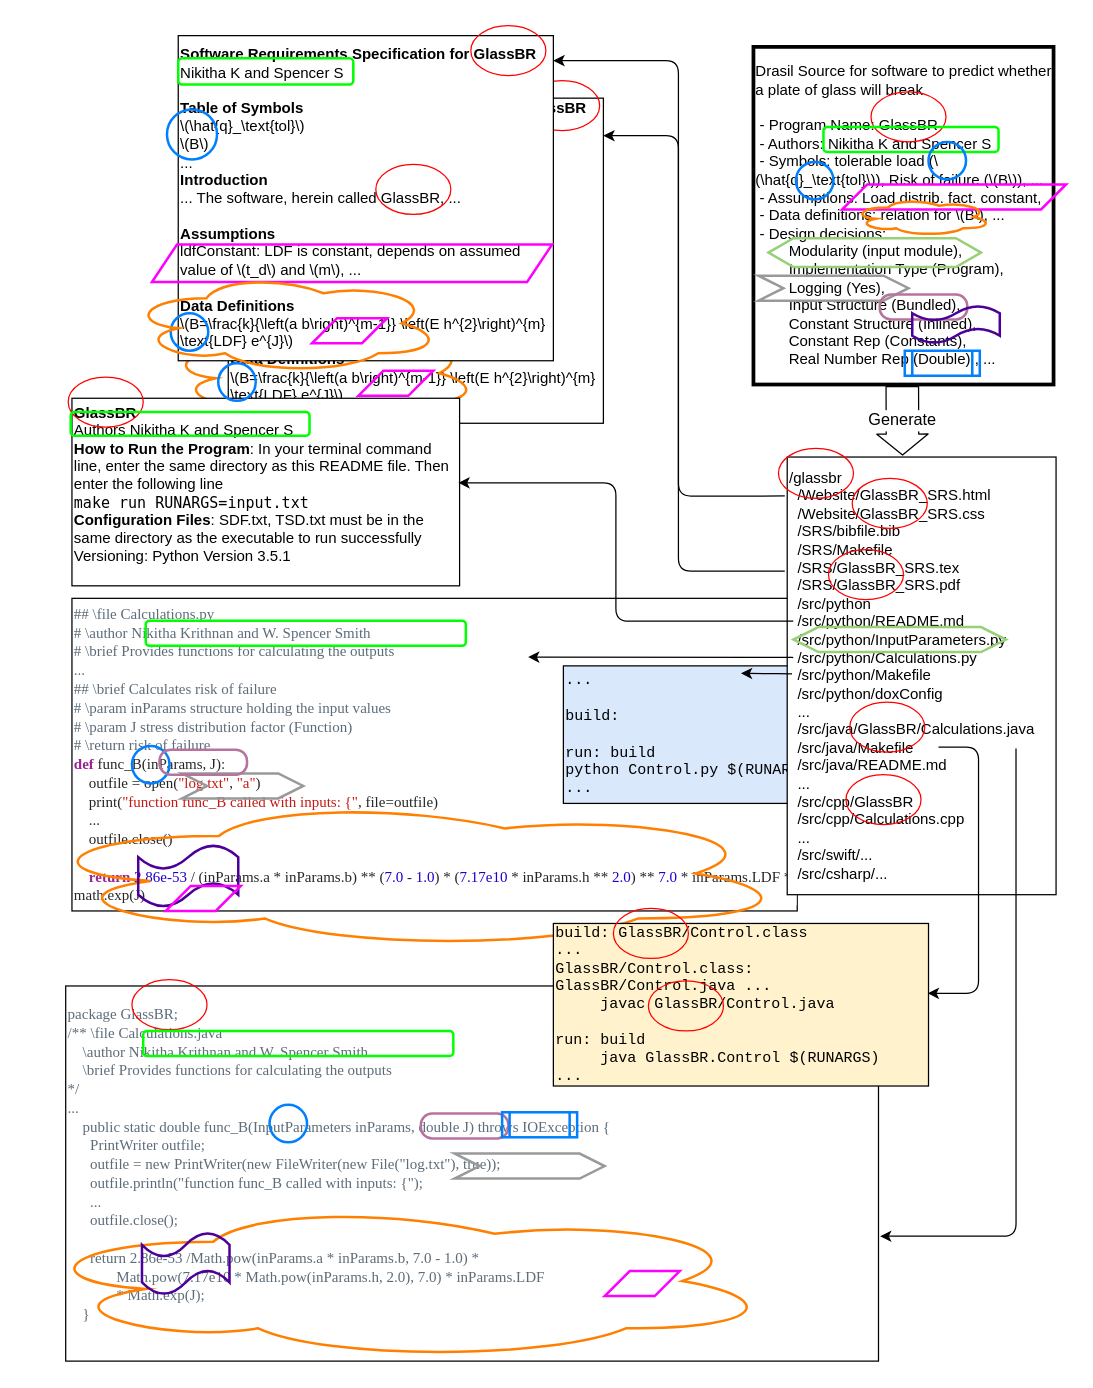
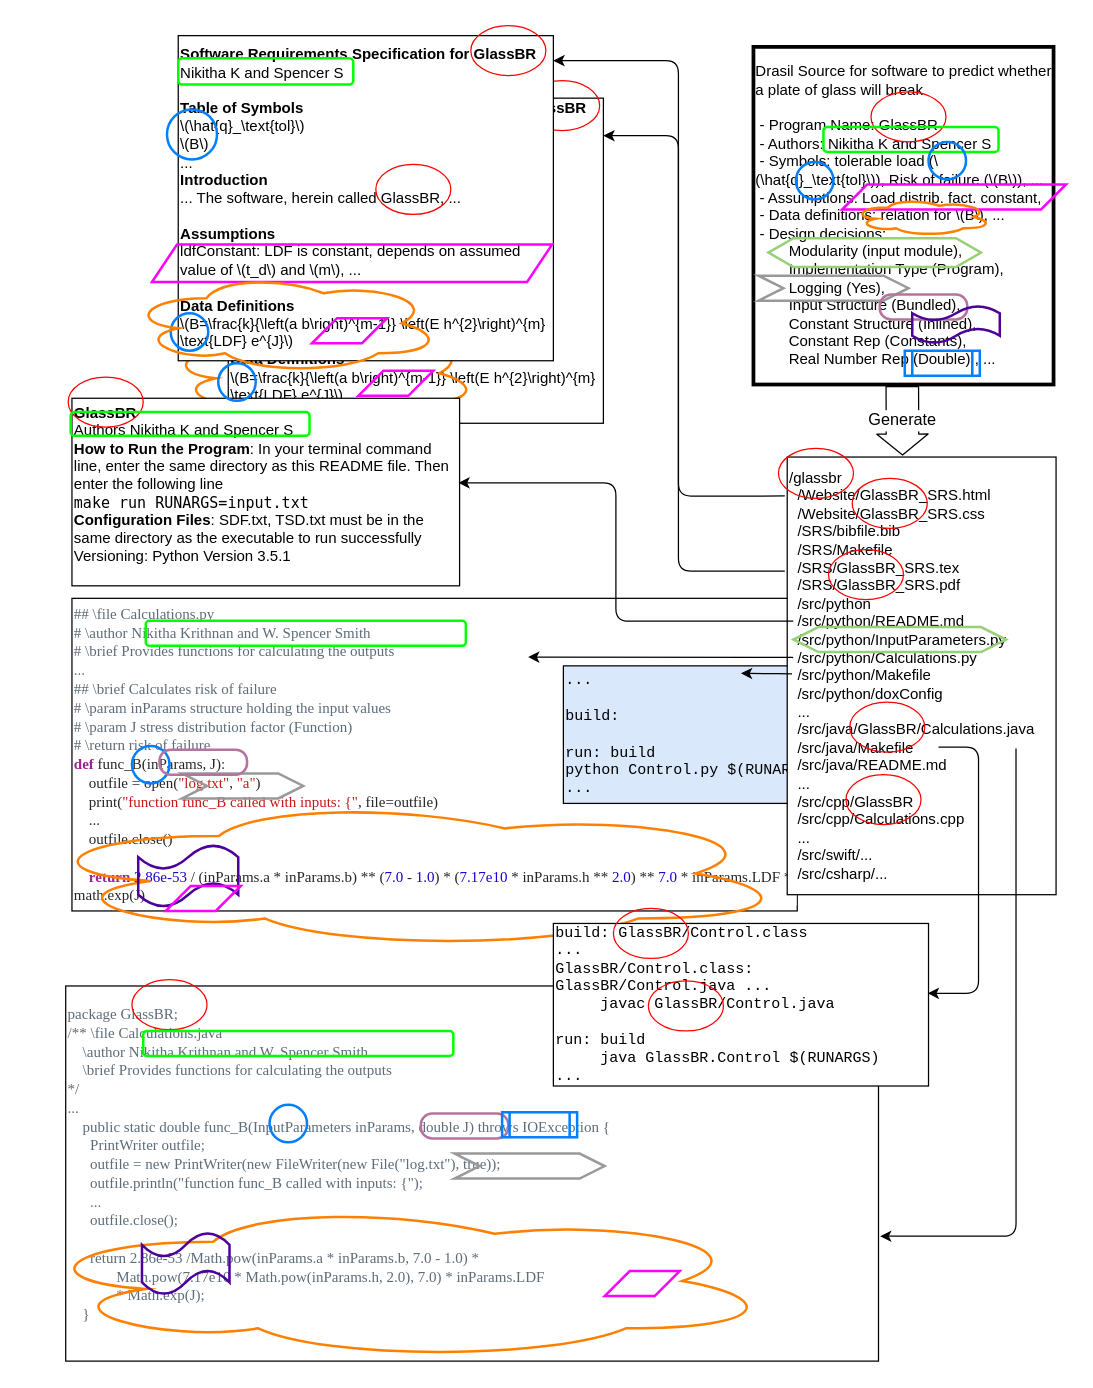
node "build: GlassBR/Control.class ... GlassBR/Control.class: GlassBR/Control.java ... javac GlassBR/Control.java run: build java GlassBR.Control $(RUNARGS) ...": fillcolor #fff2cc -> #ffffff
